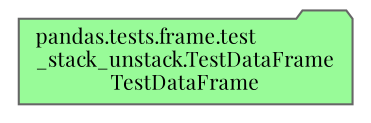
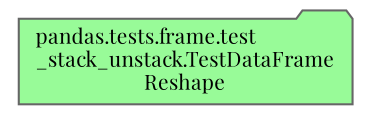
node "pandas.tests.frame.test _stack_unstack.TestDataFrame TestDataFrame": label "pandas.tests.frame.test _stack_unstack.TestDataFrame TestDataFrame" -> "pandas.tests.frame.test _stack_unstack.TestDataFrame Reshape"
